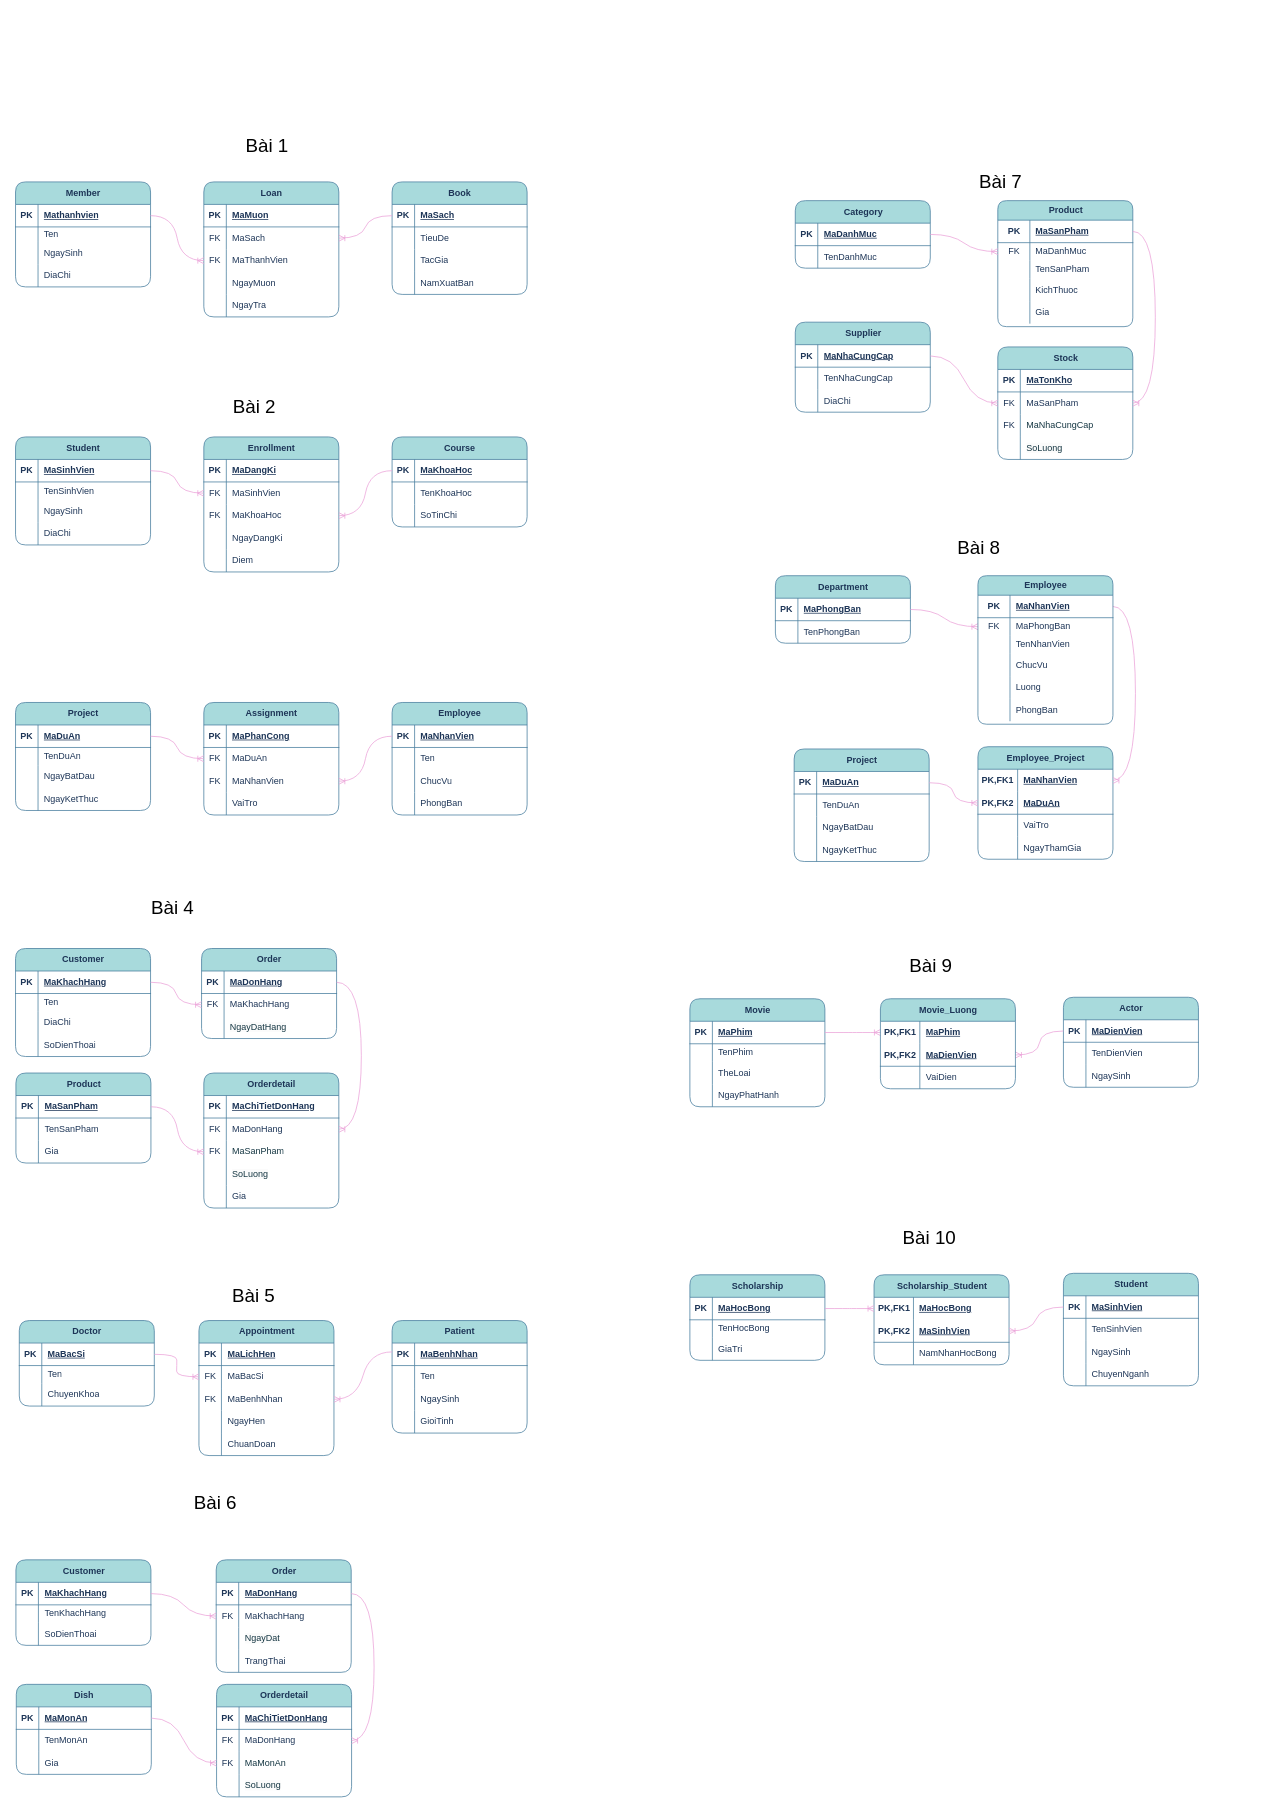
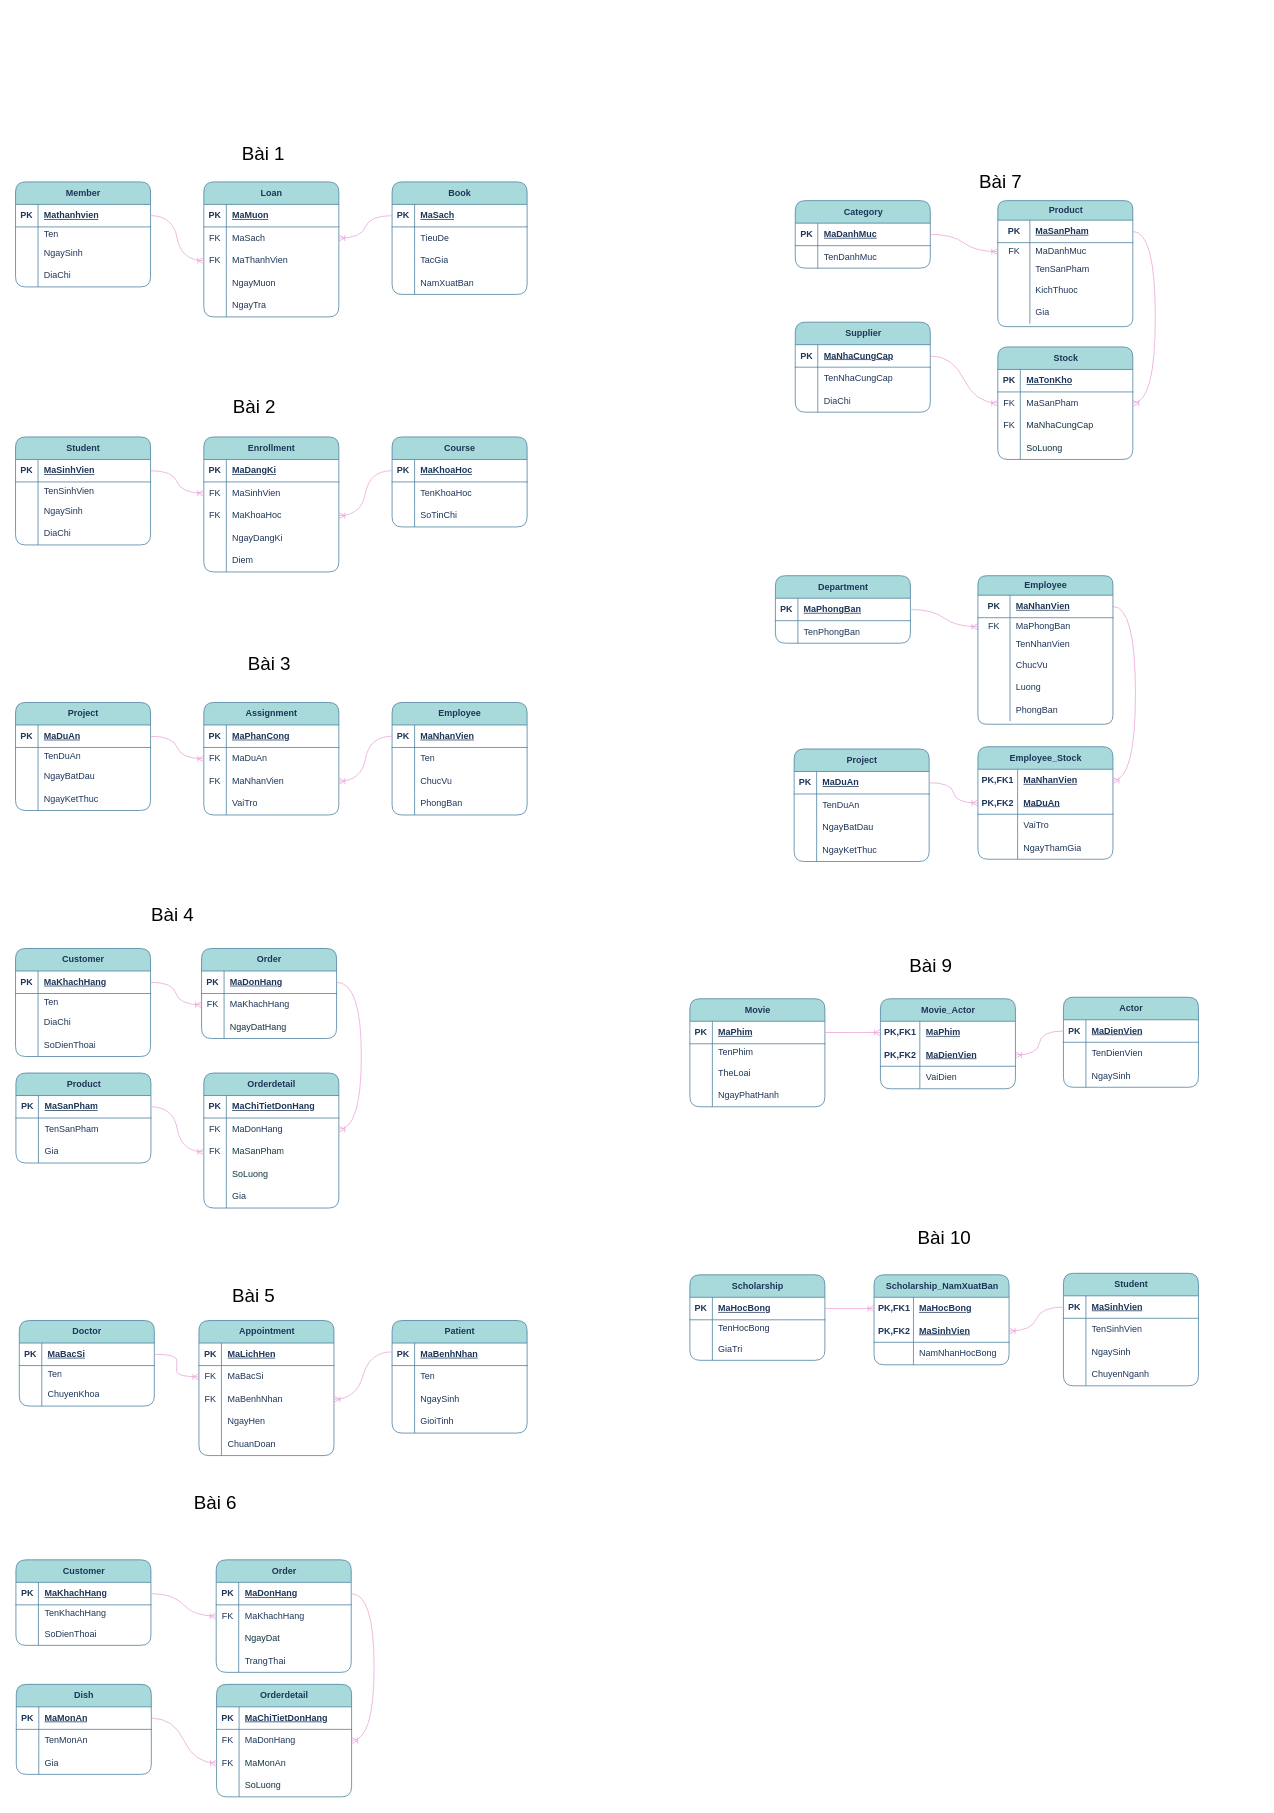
node "Bài 1": moved (266, 145) -> (263, 153)
node "Bài 8": removed
node "Bài 3": added
node "Employee_Project": label "Employee_Project" -> "Employee_Stock"
node "Bài 4": moved (172, 906) -> (172, 914)
node "Movie_Luong": label "Movie_Luong" -> "Movie_Actor"
node "Bài 10": moved (929, 1236) -> (944, 1236)
node "Scholarship_Student": label "Scholarship_Student" -> "Scholarship_NamXuatBan"
